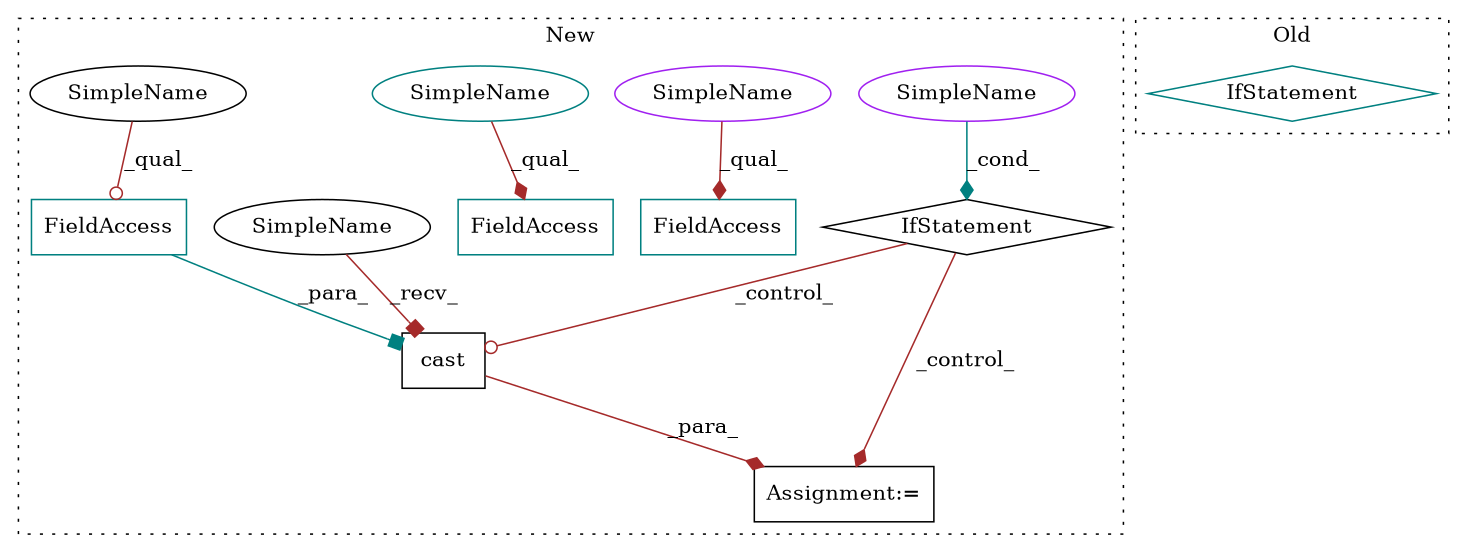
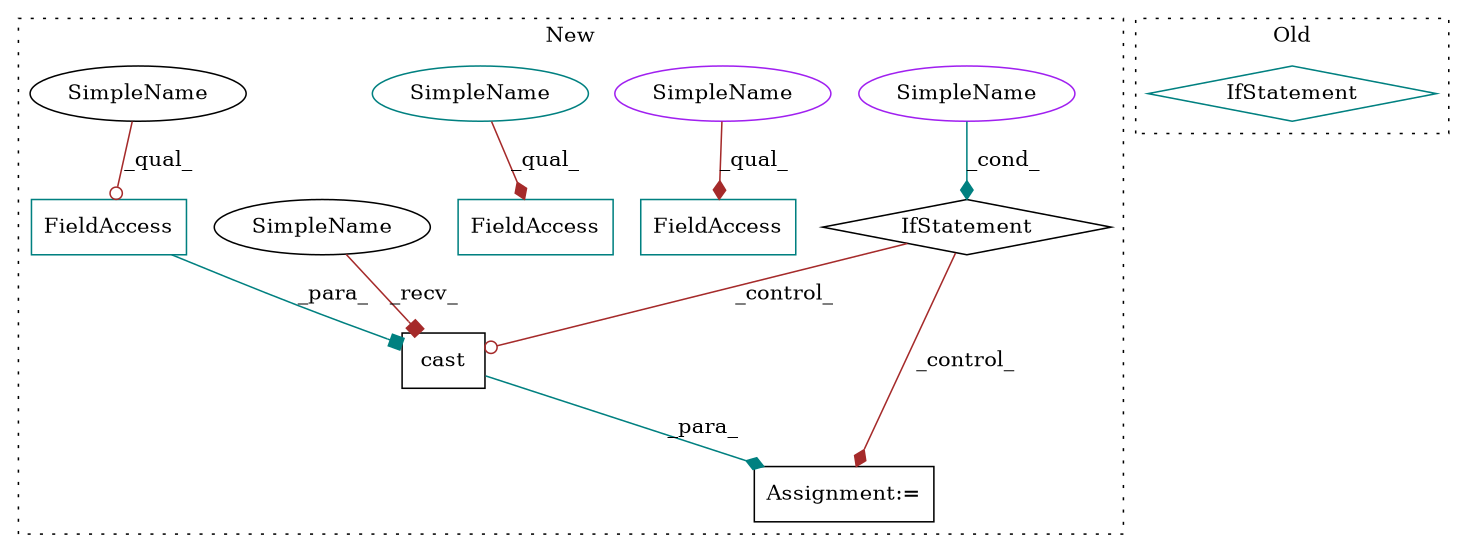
edge "cast" -> "Assignment:=": color brown -> teal
